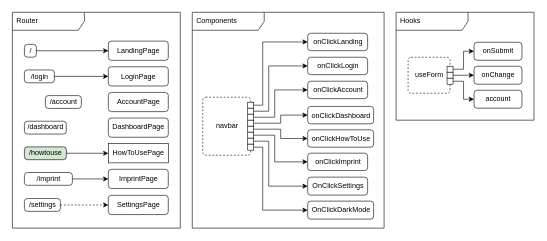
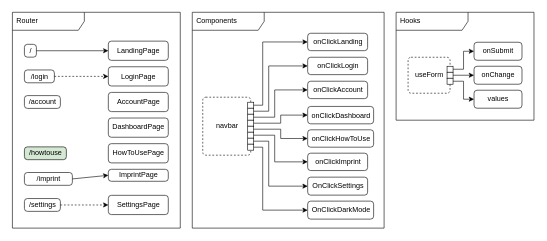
edge "/login" -> "LoginPage": style solid -> dashed
node "account": label "account" -> "values"
node "/account": moved (63, 102) -> (42, 102)
node "/dashboard": removed
edge "/howtouse" -> "HowToUsePage": removed
node "HowToUsePage": shape rectangle -> rounded rectangle
node "ImprintPage": size 60x19 -> 60x12
